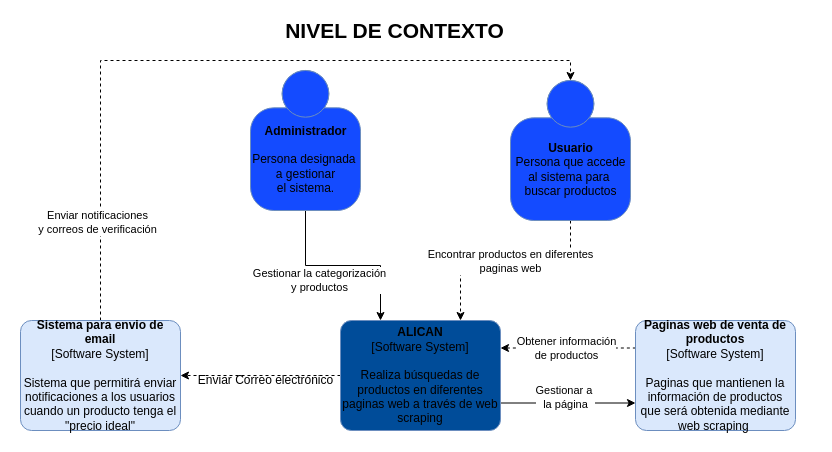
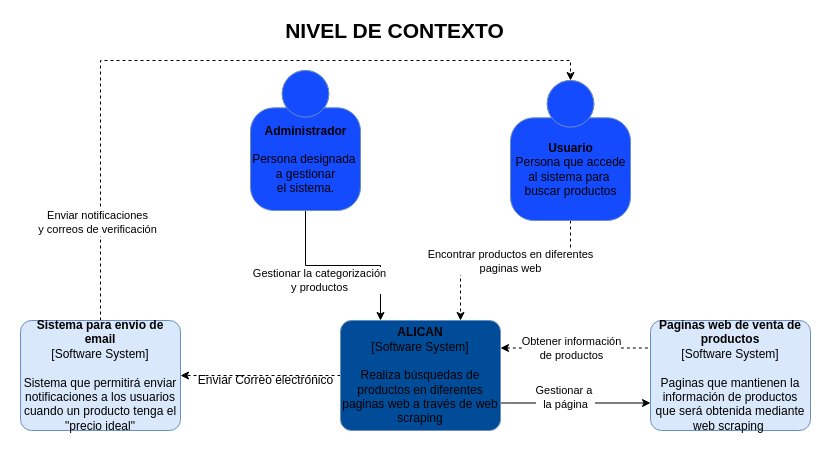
node "Paginas web de venta de productos [Software System] Paginas que mantienen la información de productos que será obtenida mediante web scraping": moved (716, 376) -> (731, 376)
